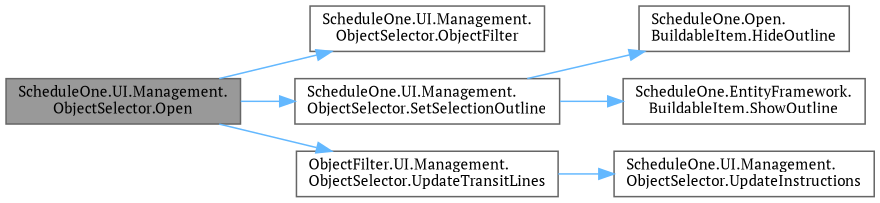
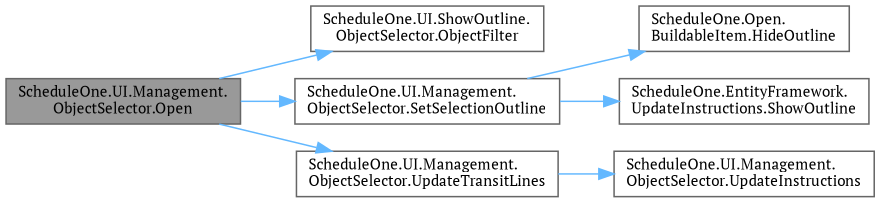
node "ScheduleOne.UI.Management. ObjectSelector.ObjectFilter": label "ScheduleOne.UI.Management. ObjectSelector.ObjectFilter" -> "ScheduleOne.UI.ShowOutline. ObjectSelector.ObjectFilter"
node "ScheduleOne.EntityFramework. BuildableItem.ShowOutline": label "ScheduleOne.EntityFramework. BuildableItem.ShowOutline" -> "ScheduleOne.EntityFramework. UpdateInstructions.ShowOutline"
node "ObjectFilter.UI.Management. ObjectSelector.UpdateTransitLines": label "ObjectFilter.UI.Management. ObjectSelector.UpdateTransitLines" -> "ScheduleOne.UI.Management. ObjectSelector.UpdateTransitLines"
